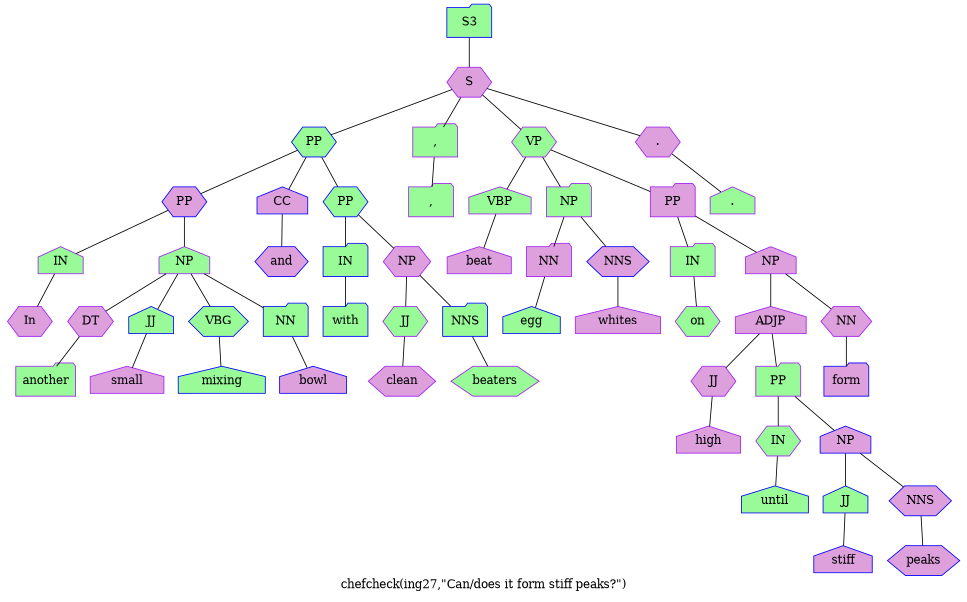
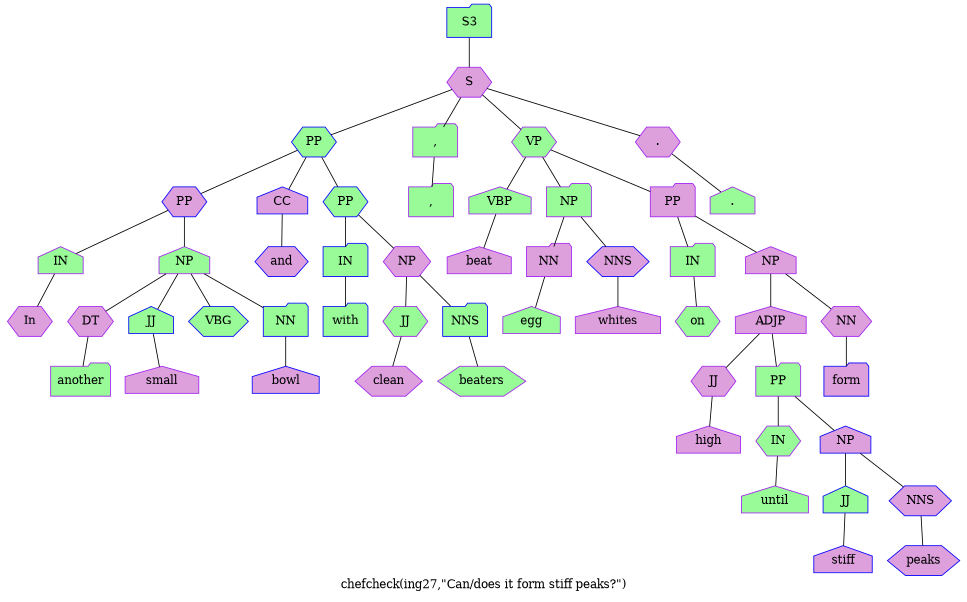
node "egg": color blue -> purple
node "mixing": removed
node "until": color blue -> purple
